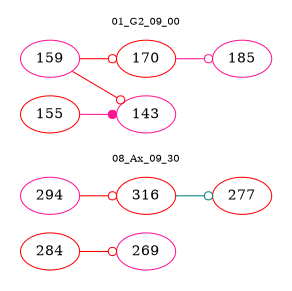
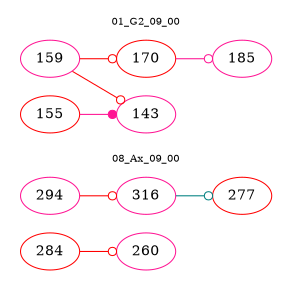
cluster "08_Ax_09_30": label "08_Ax_09_30" -> "08_Ax_09_00"
node "316": color red -> deeppink
node "269": label "269" -> "260"
